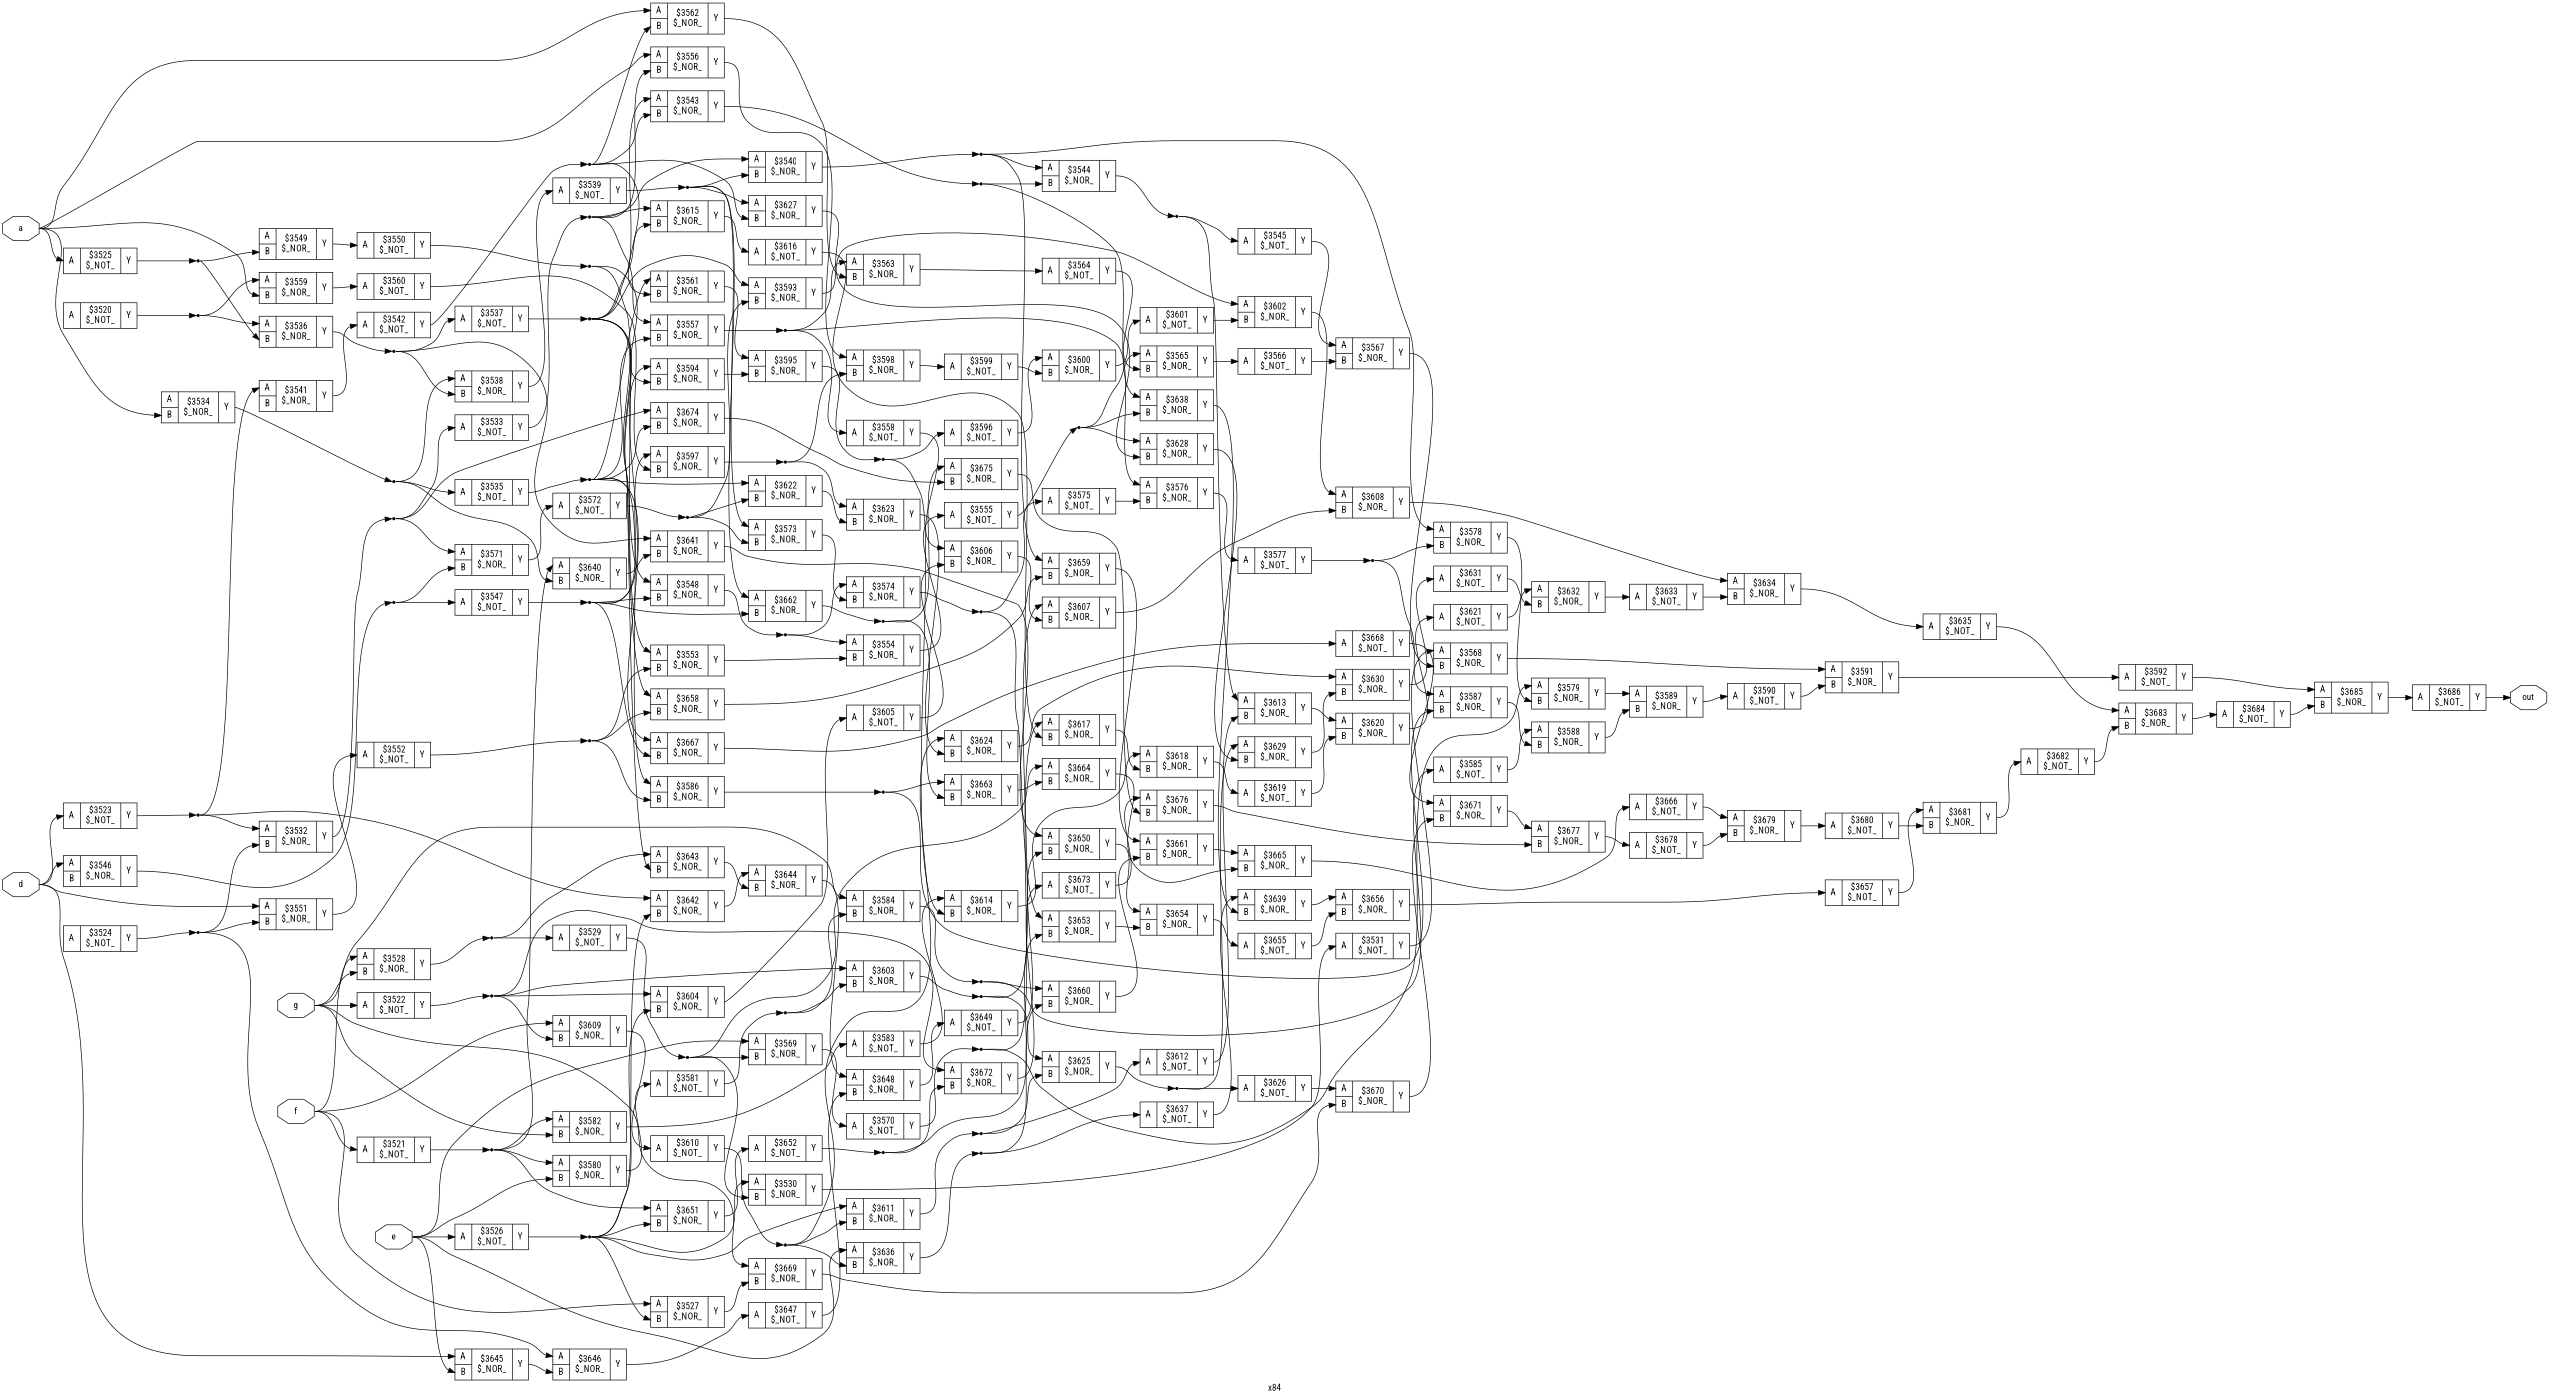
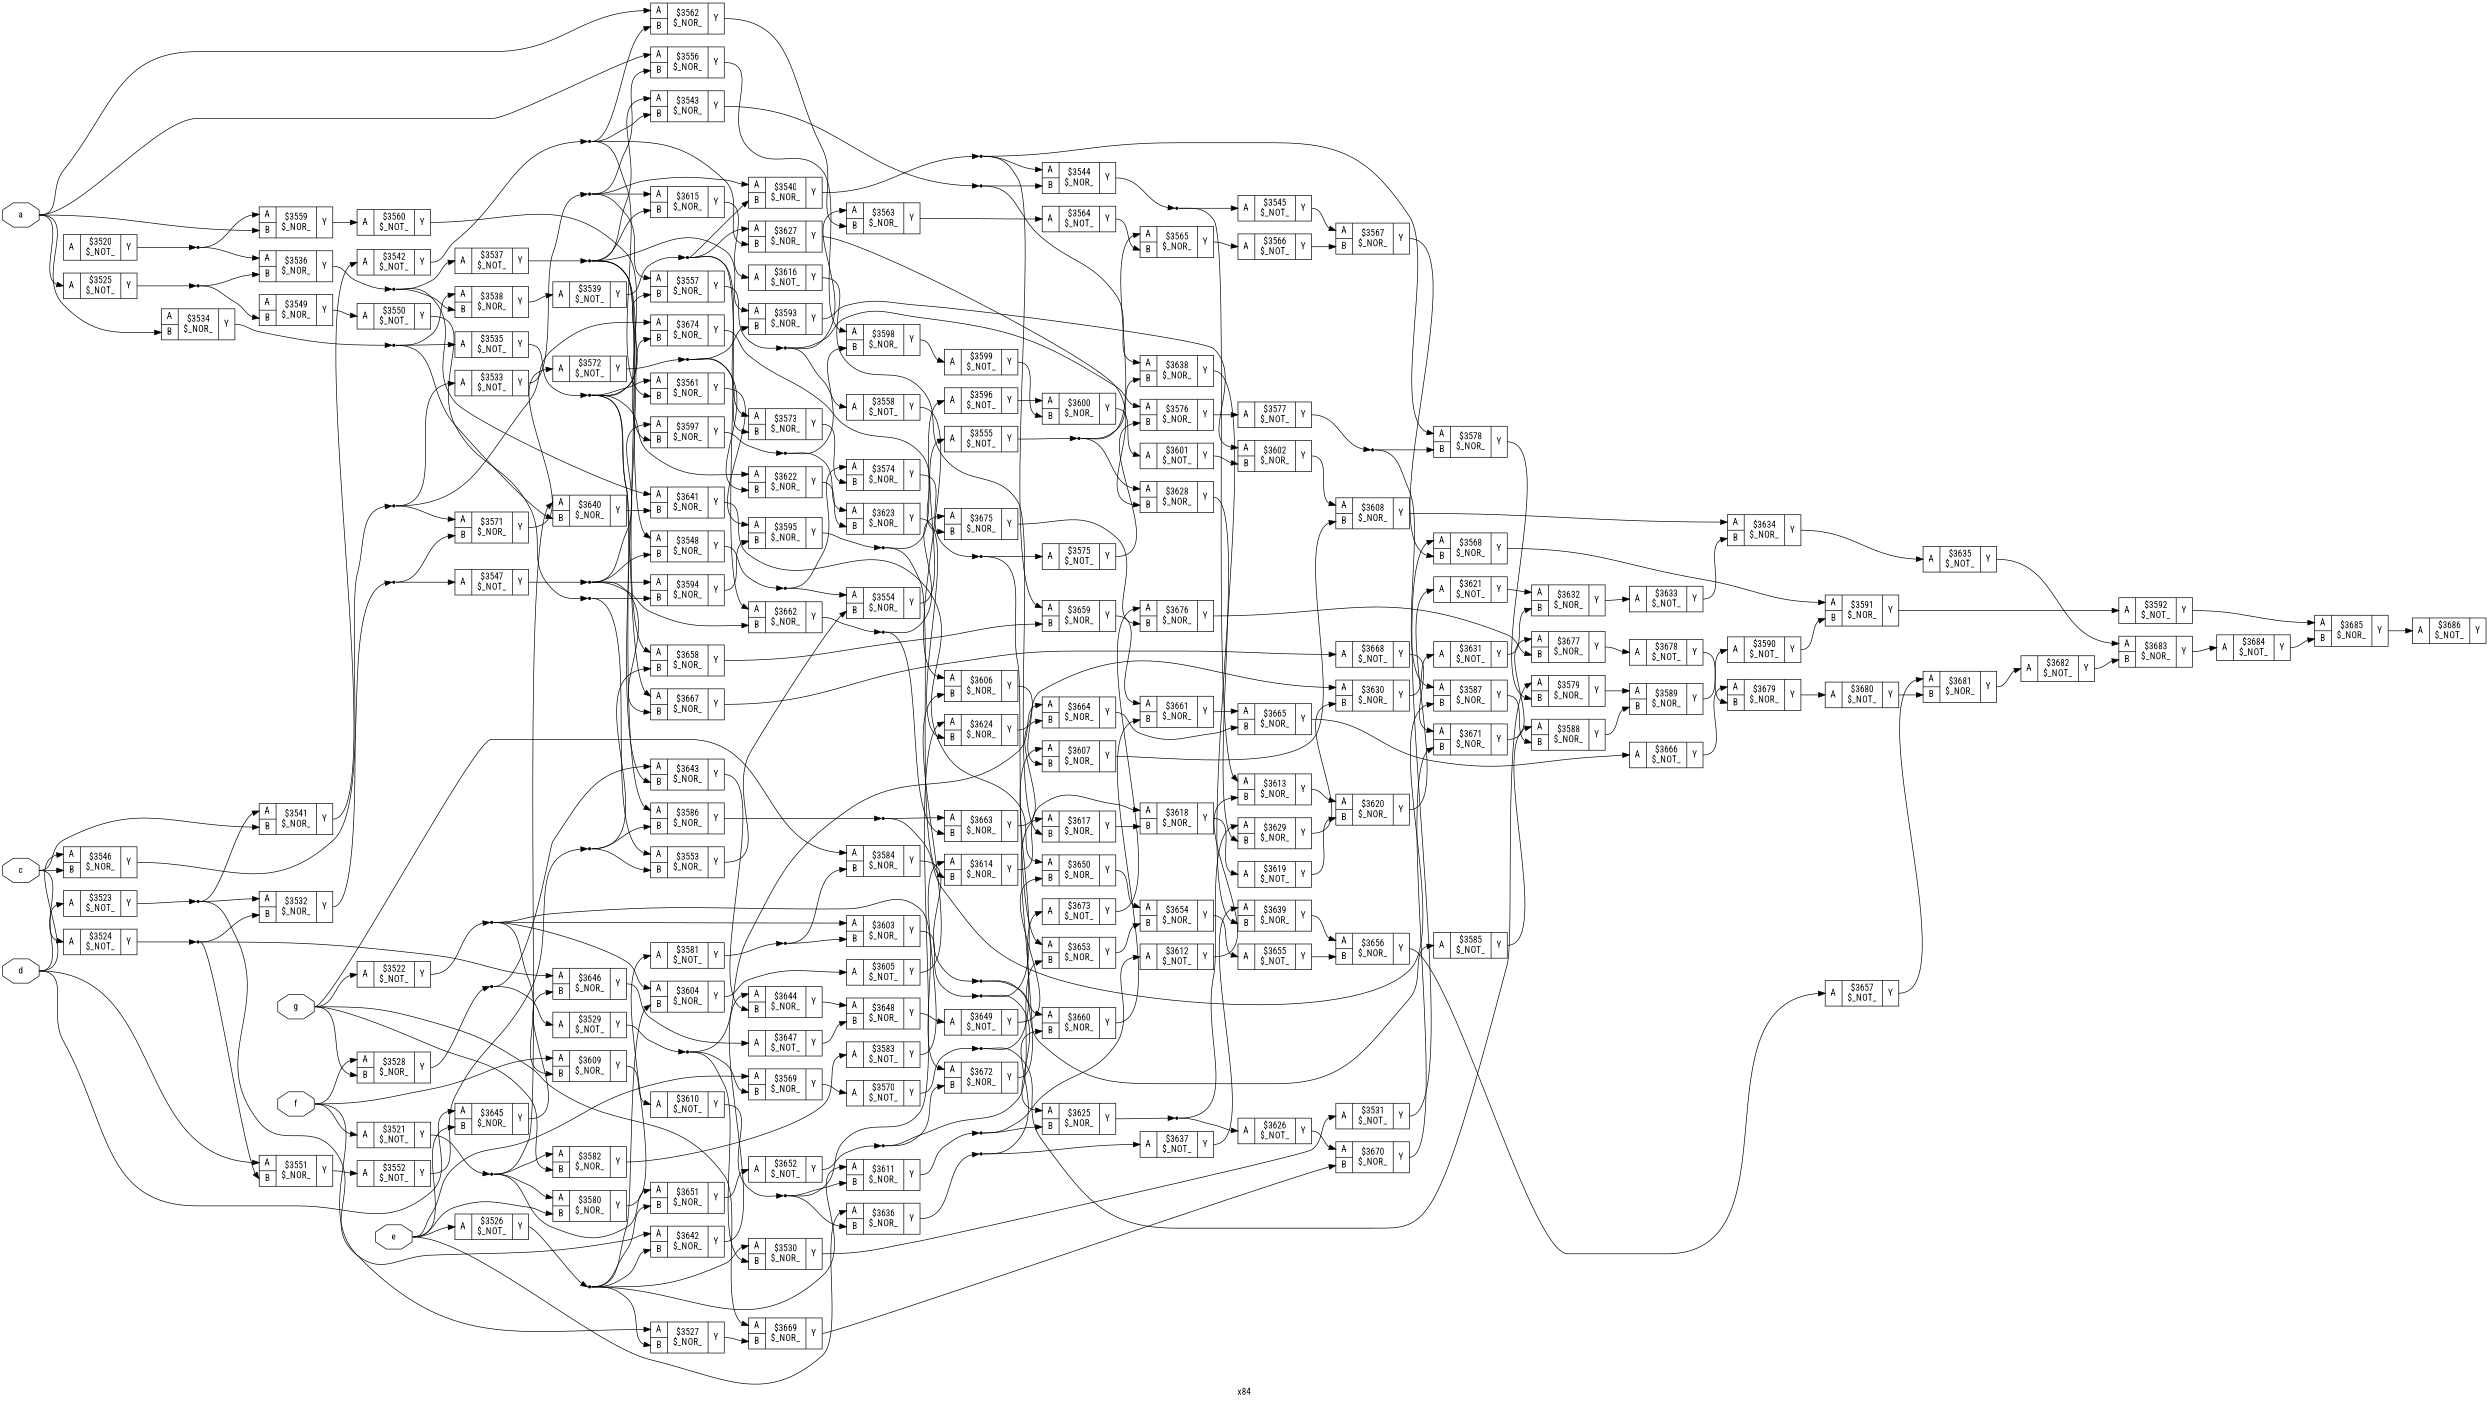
node "out": removed
node "c": added
